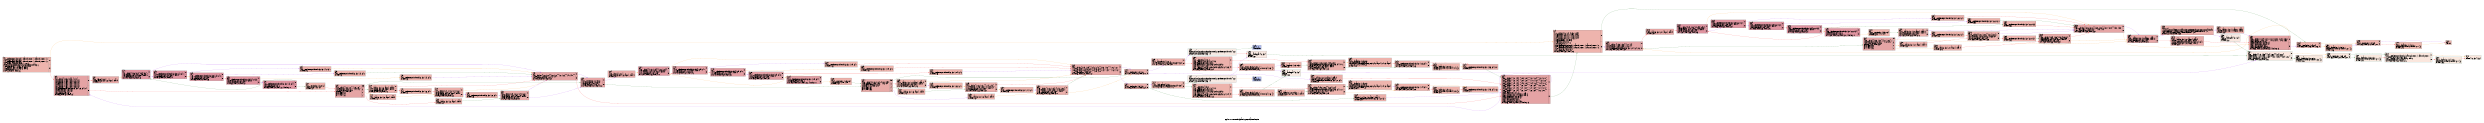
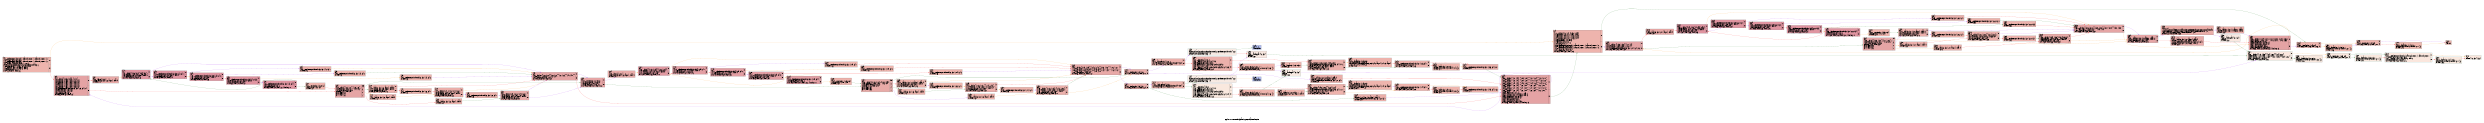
node "%176:": fillcolor #d6524470 -> #f2cab570
